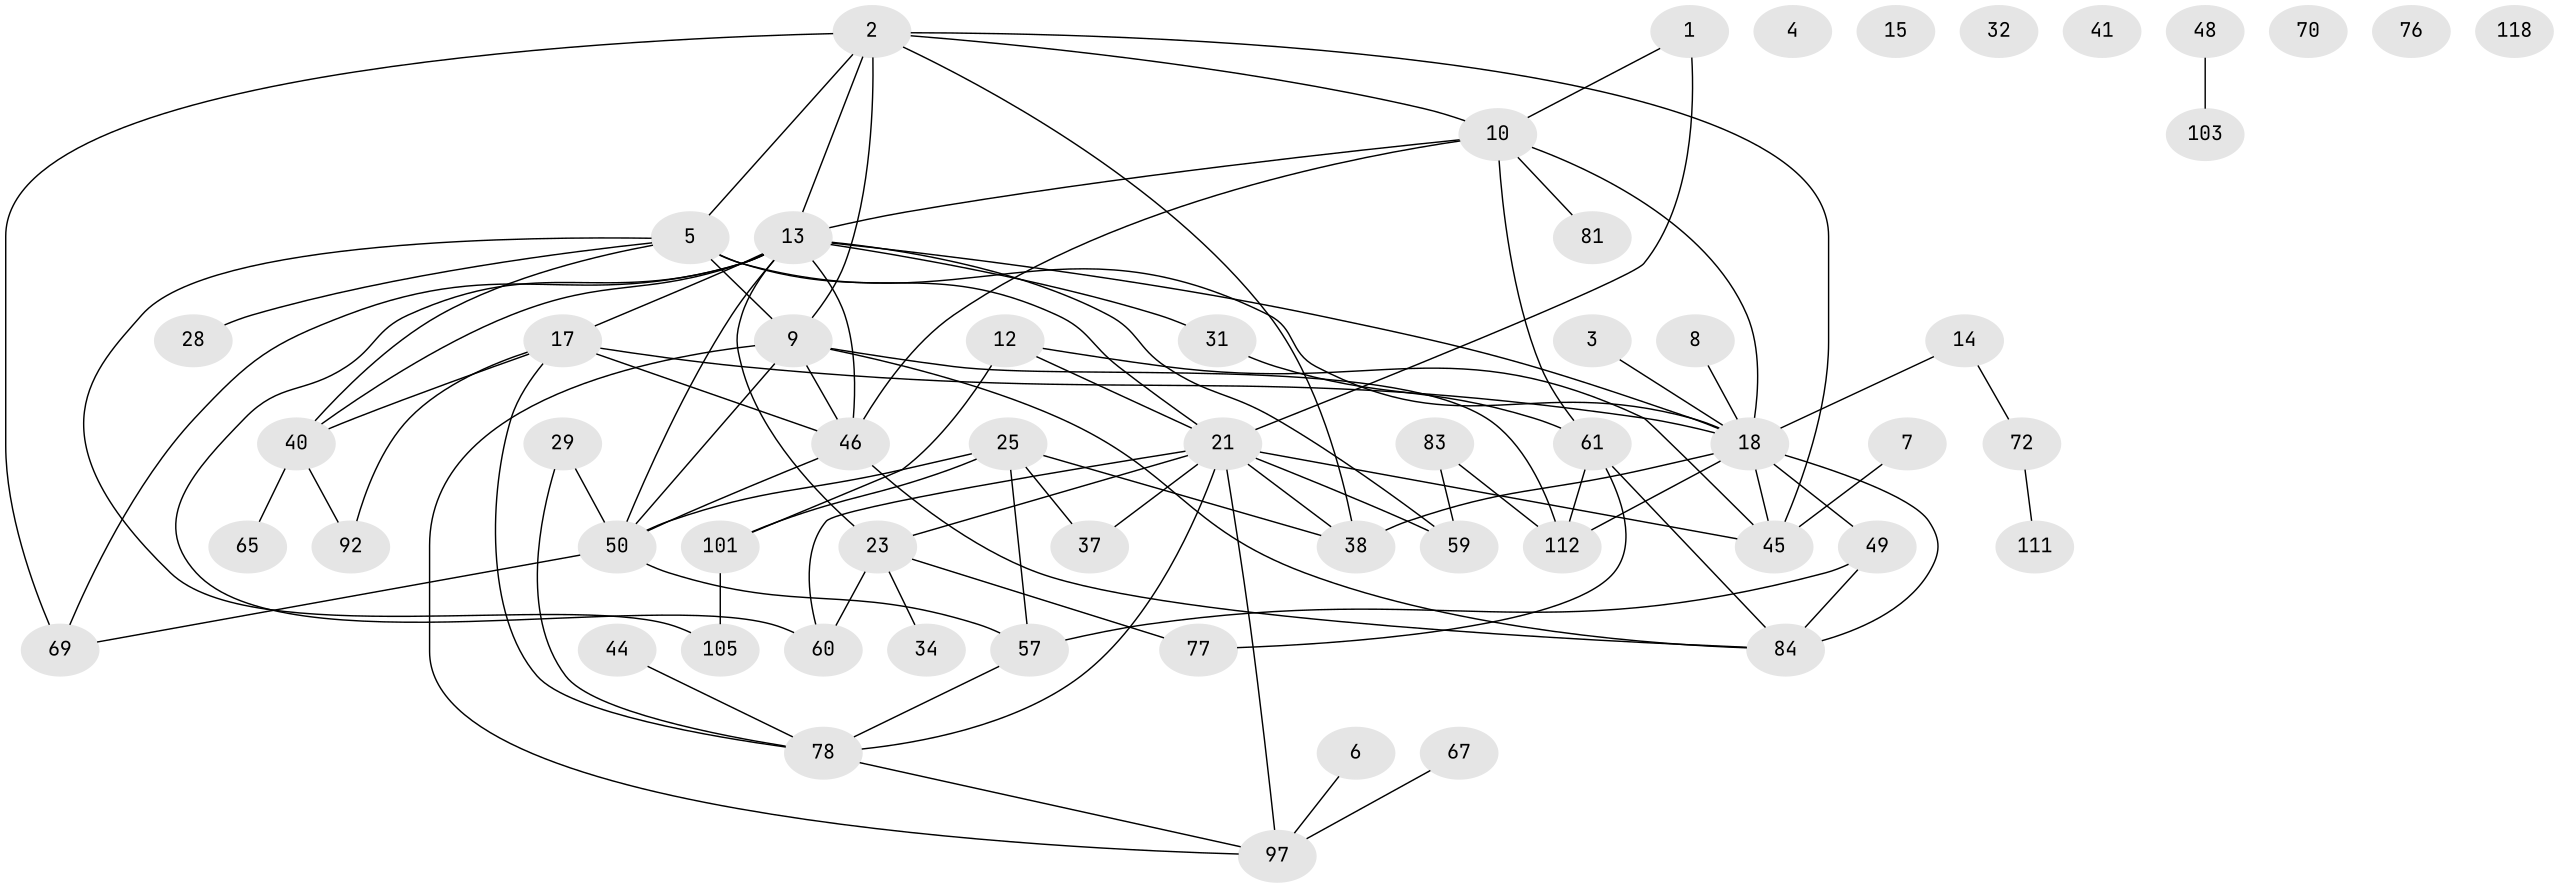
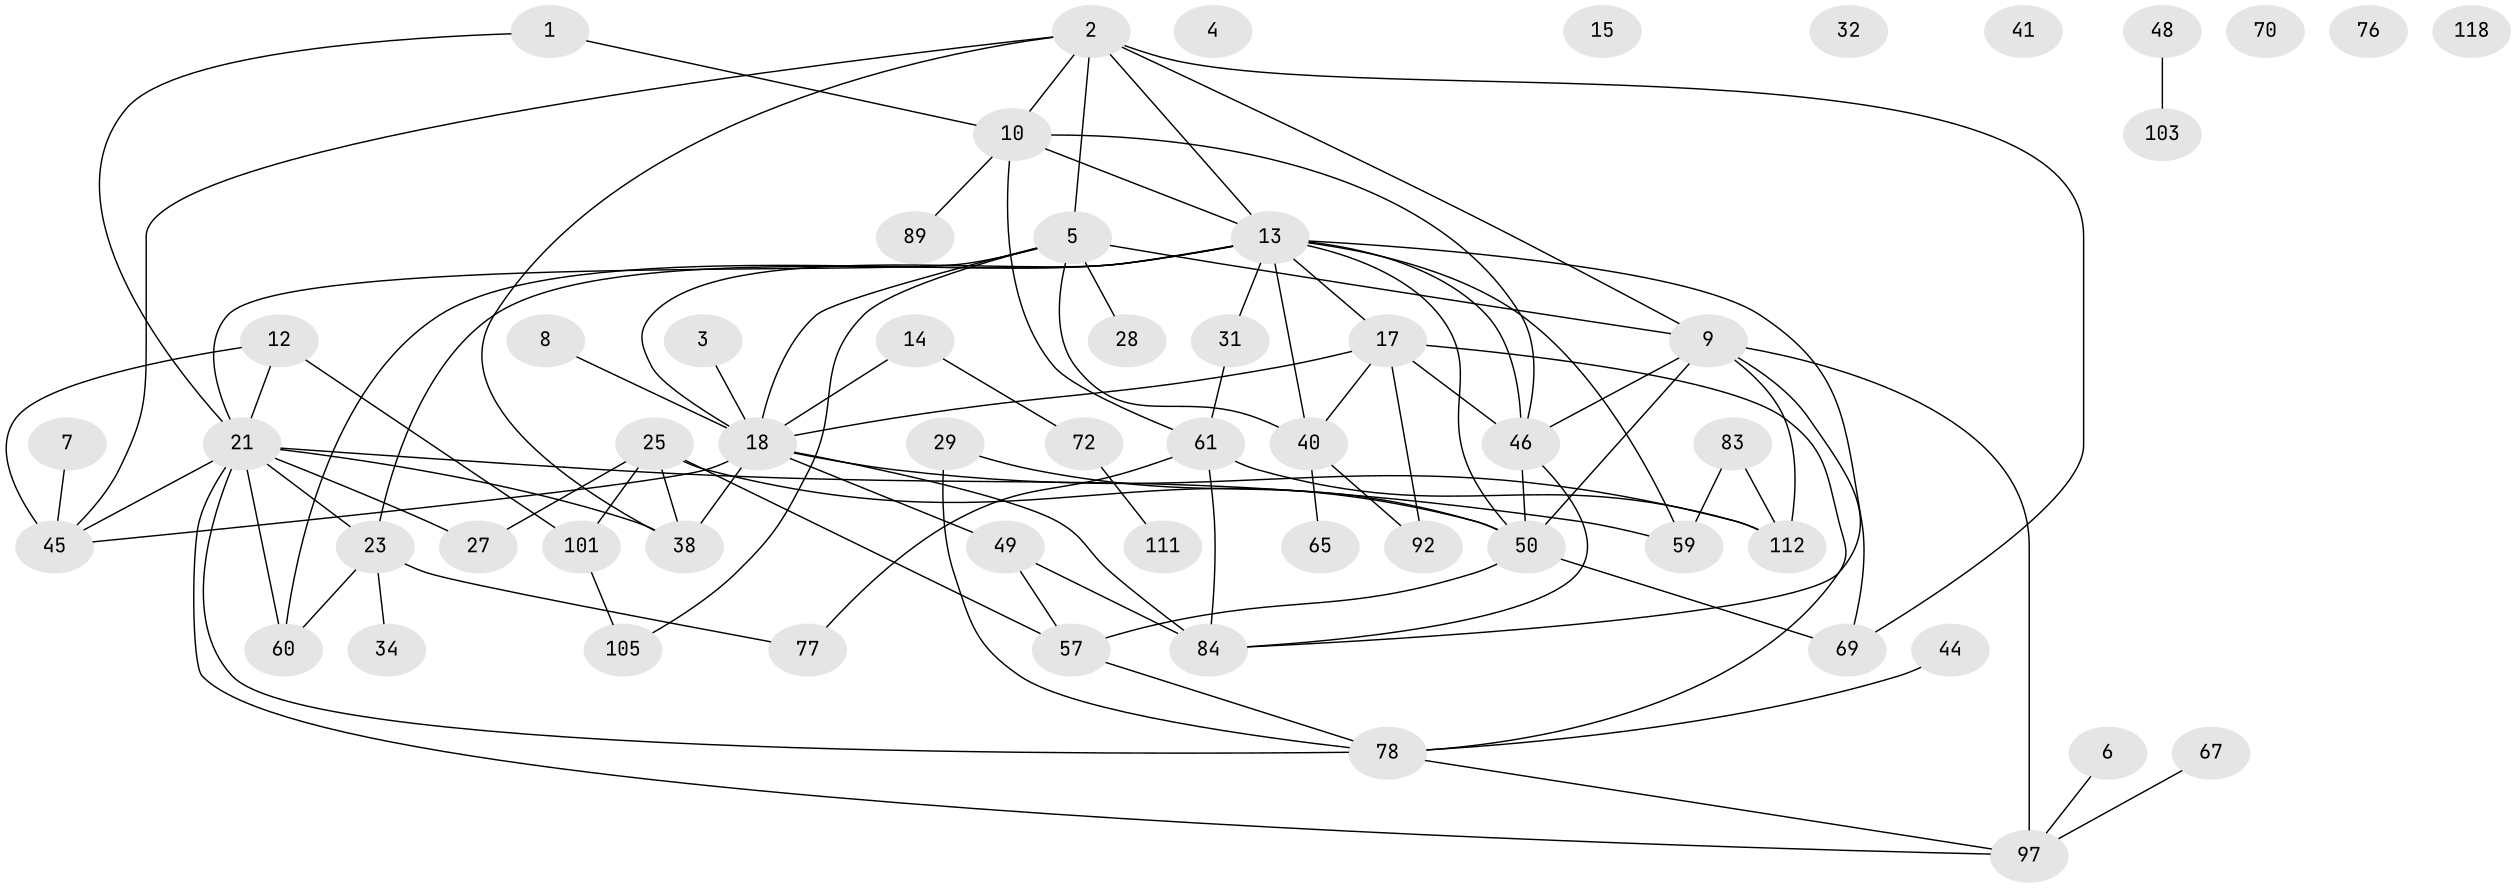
node "81": label "81" -> "89"
edge "10" -- "18": removed
node "37": label "37" -> "27"
